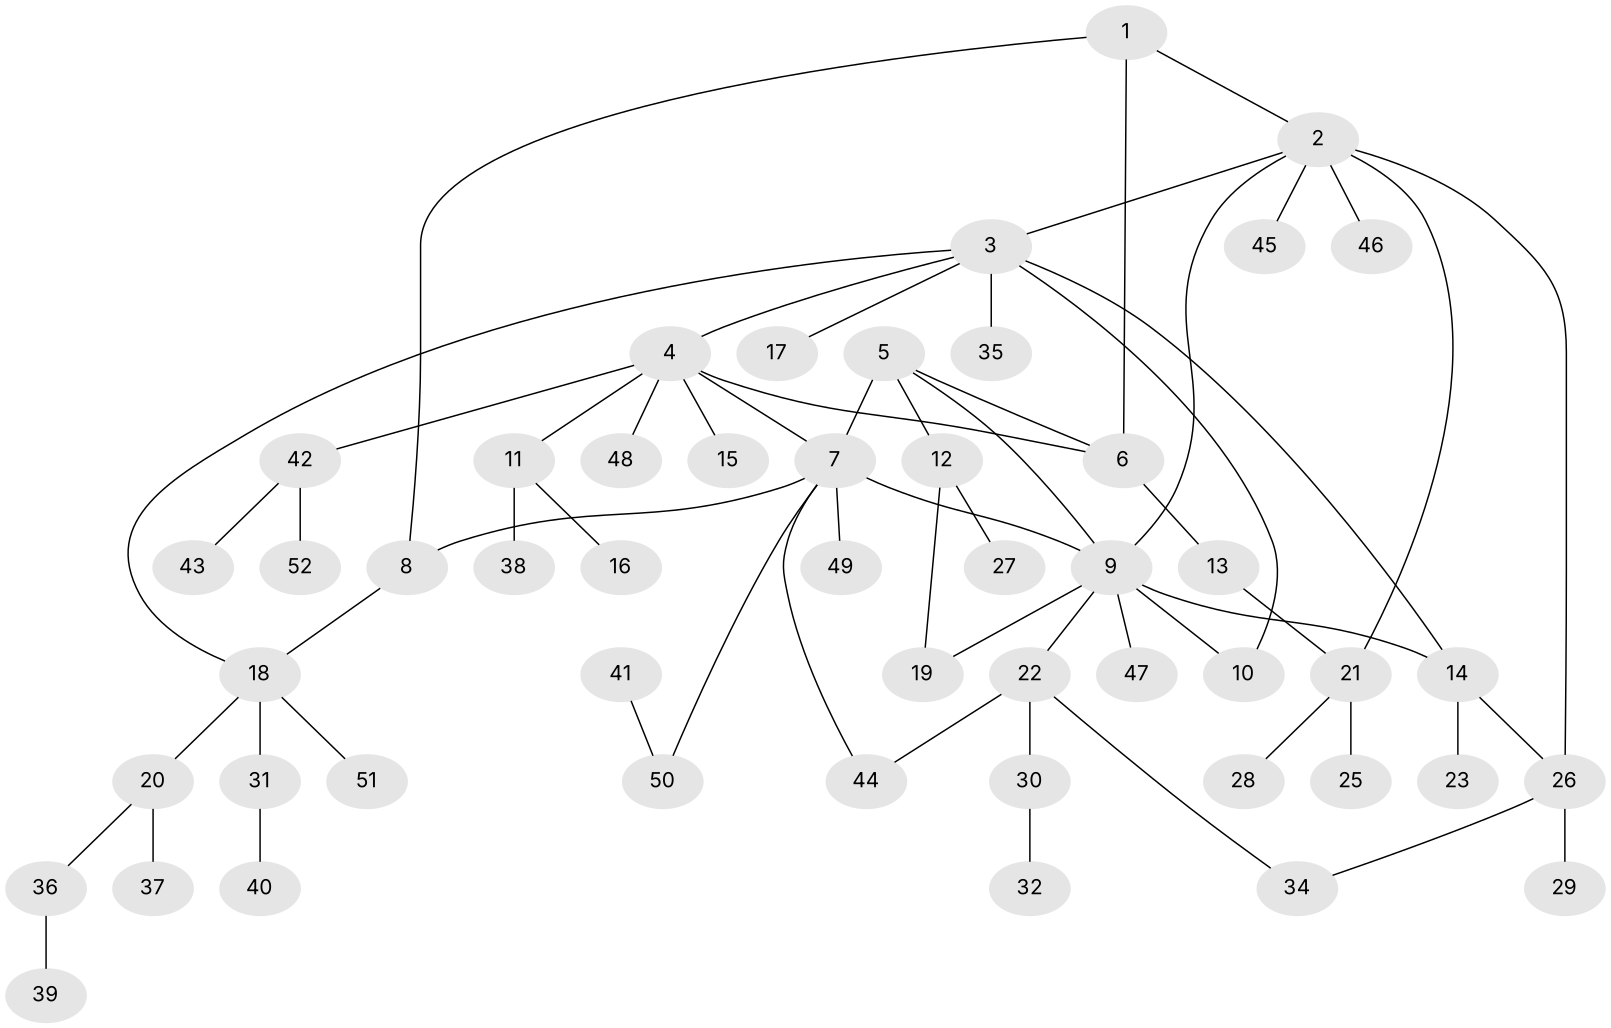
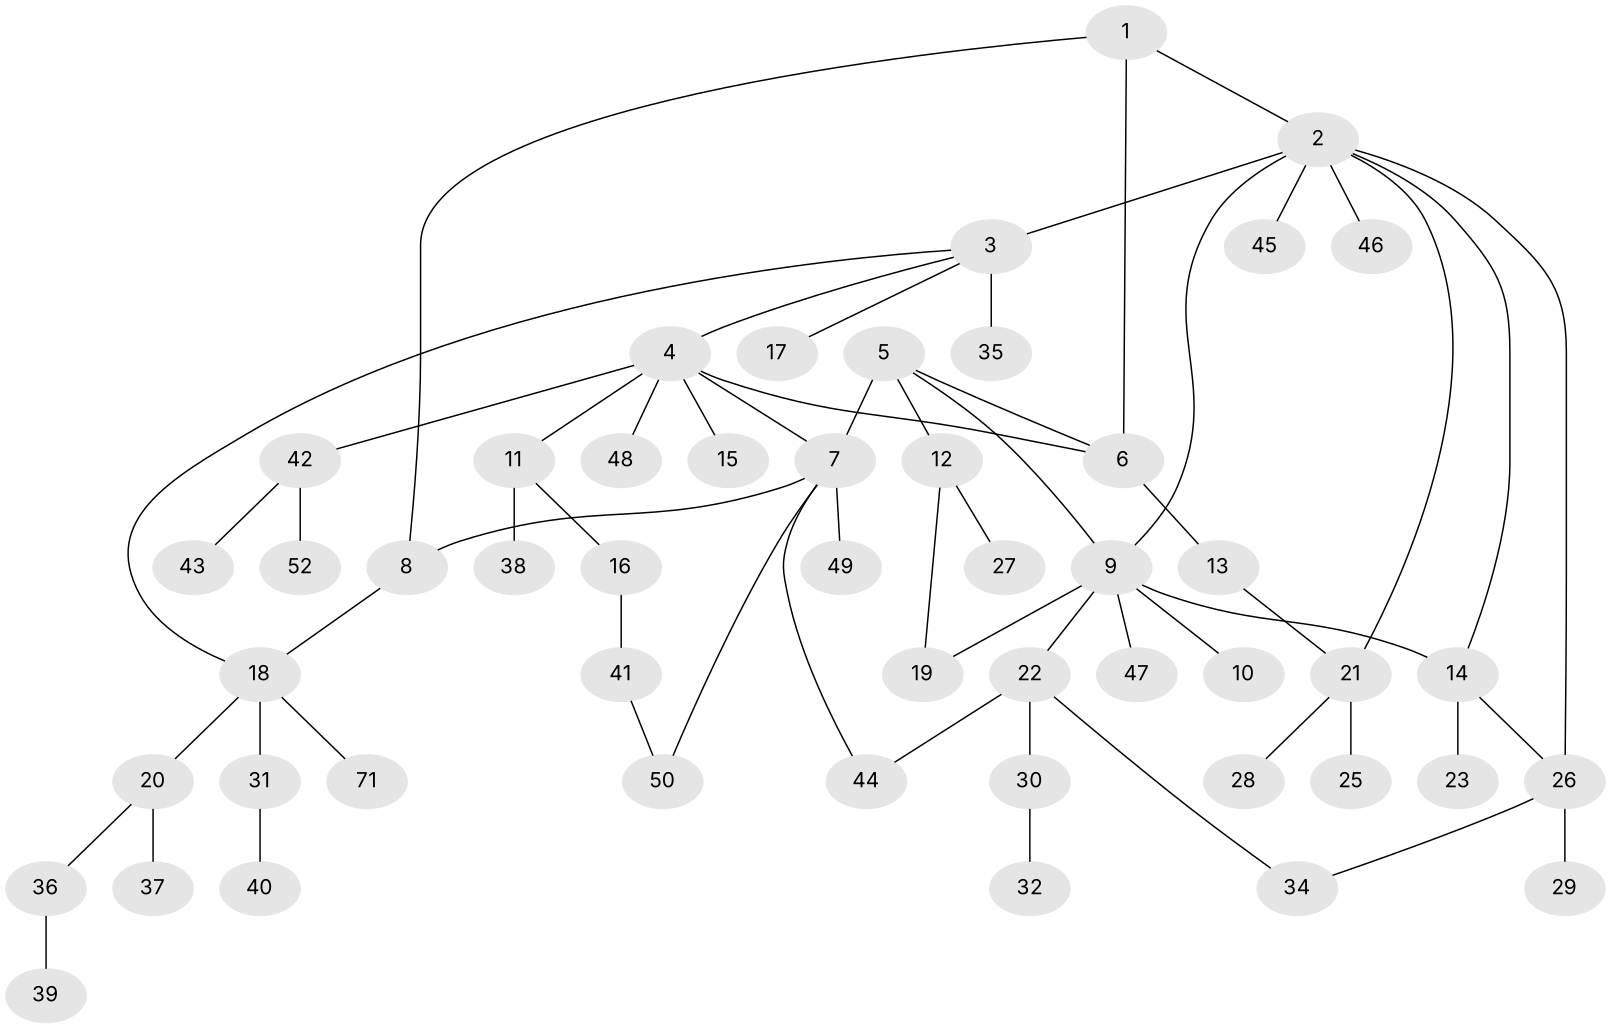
edge "3" -- "14": now "2" -- "14"
edge "3" -- "10": removed
edge "7" -- "9": removed
edge "16" -- "41": added
node "51": label "51" -> "71"
